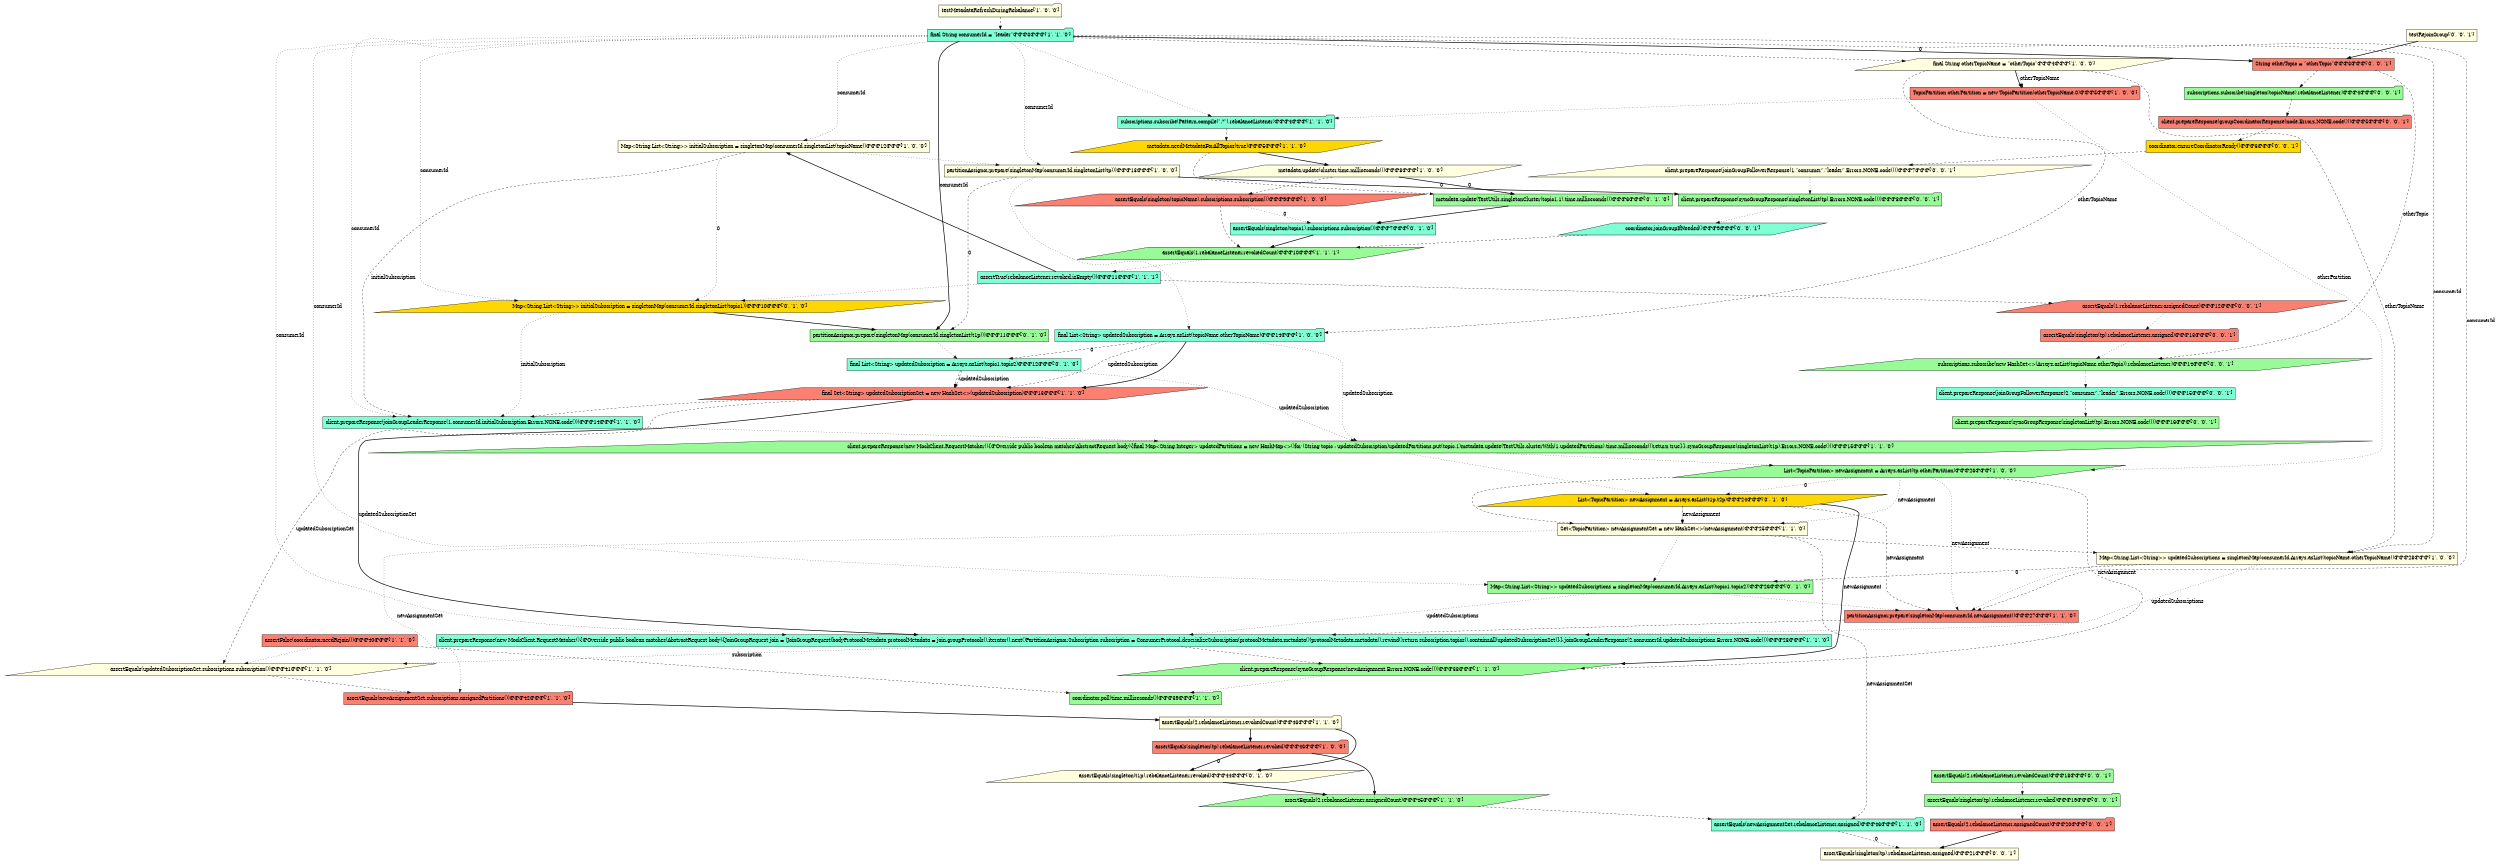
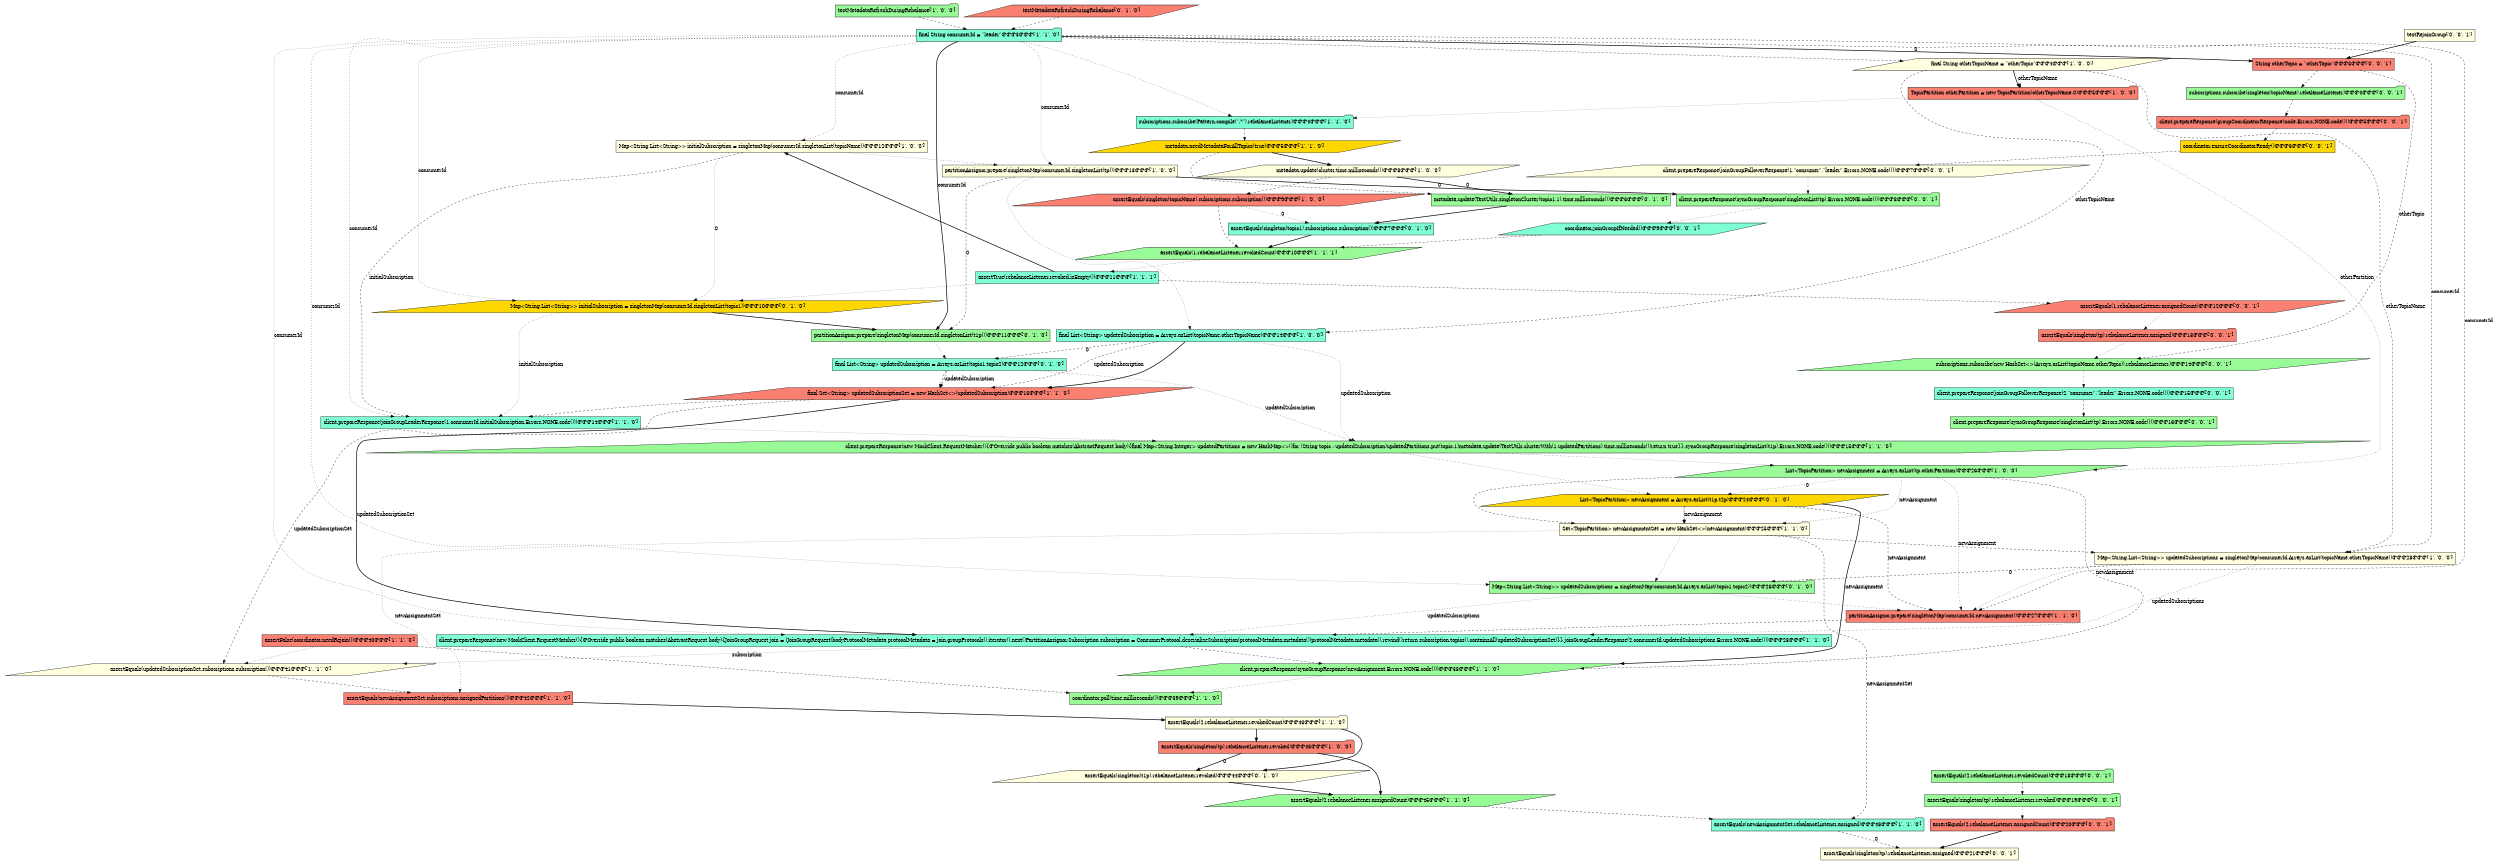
node "testMetadataRefreshDuringRebalance['1', '0', '0']": fillcolor lightyellow -> palegreen
node "testMetadataRefreshDuringRebalance['0', '1', '0']": added
